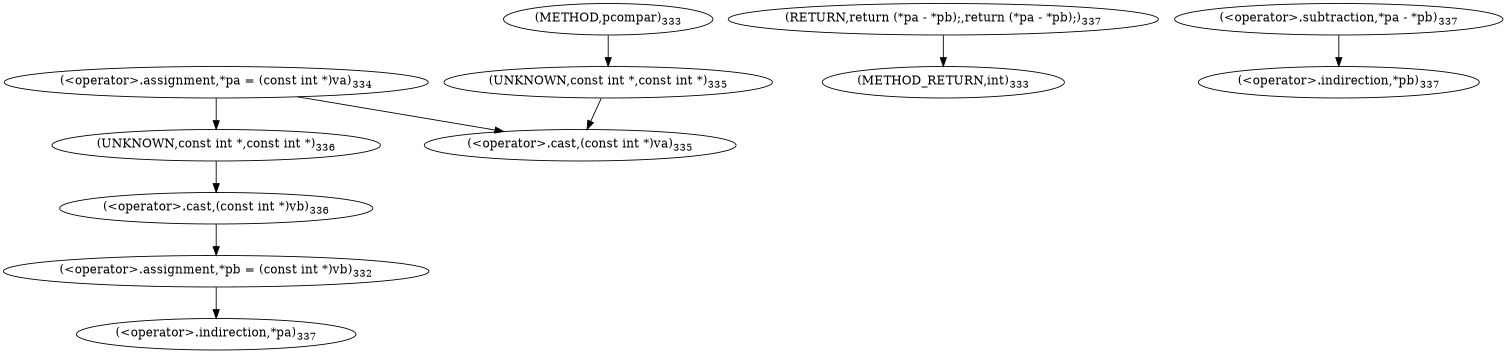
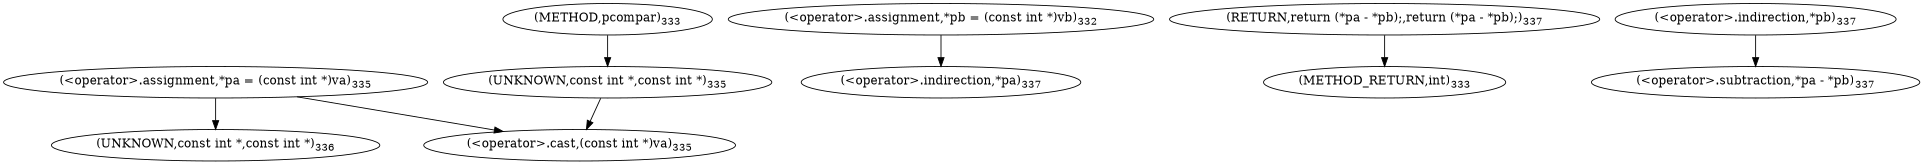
edge "(<operator>.subtraction,*pa - *pb)" -> "(<operator>.indirection,*pb)": reversed
node "(<operator>.assignment,*pa = (const int *)va)": text "334" -> "335"
node "(<operator>.cast,(const int *)vb)": removed
